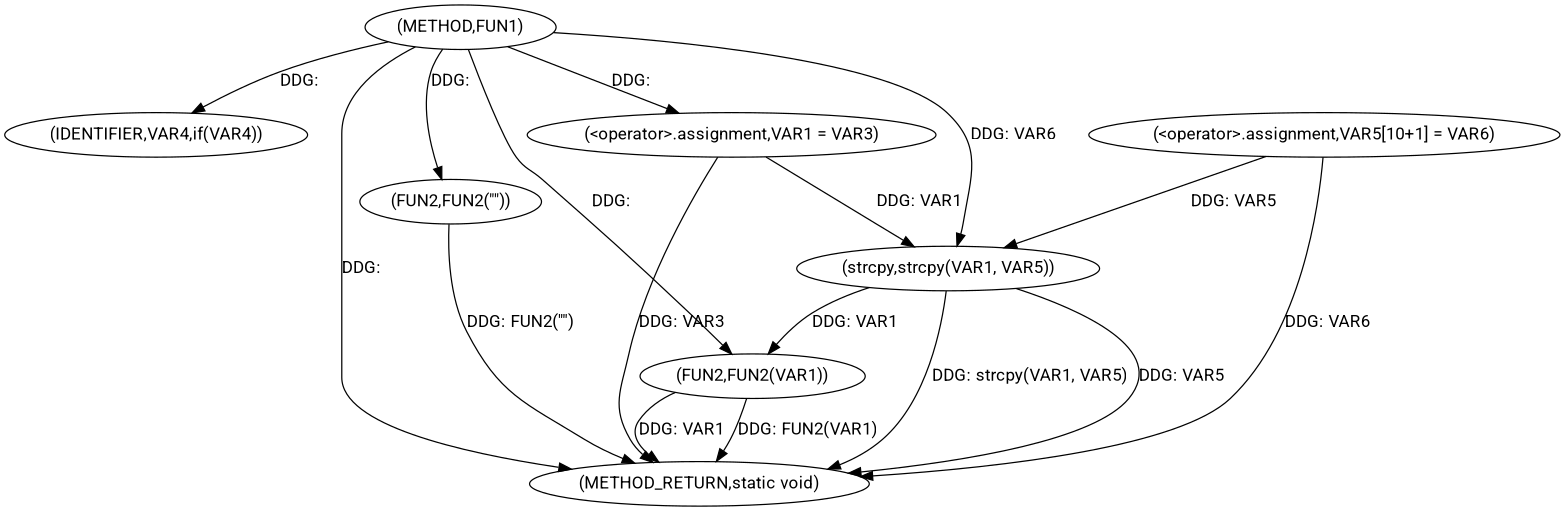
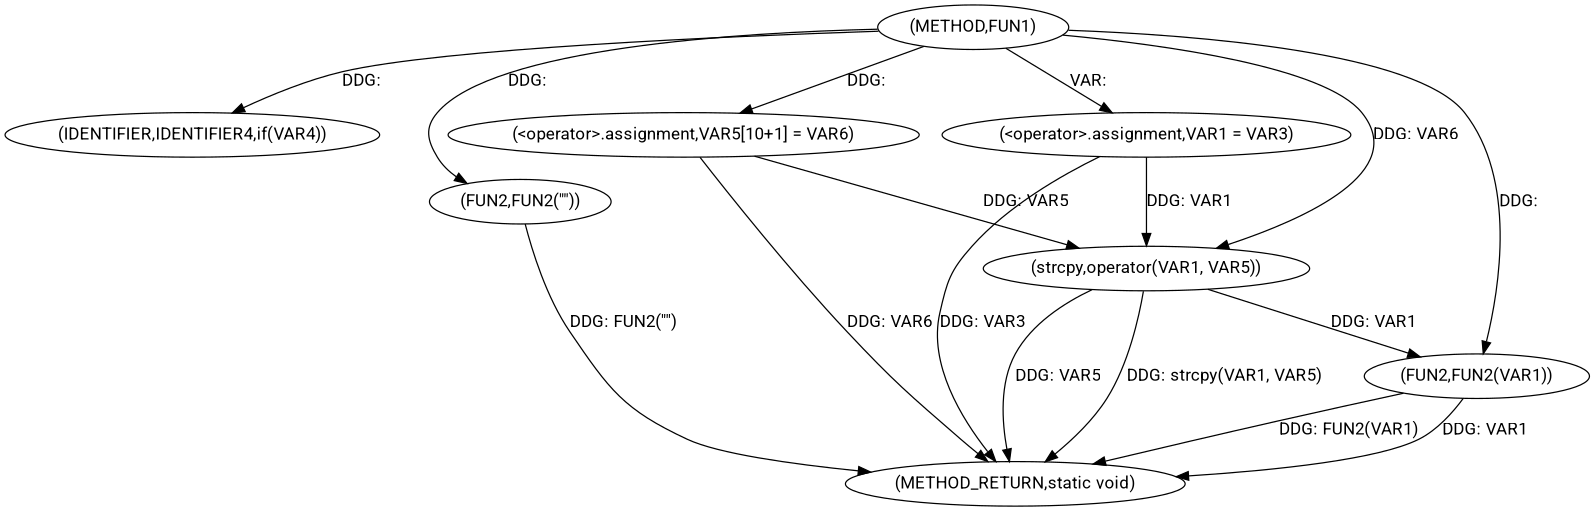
edge "(METHOD,FUN1)" -> "(<operator>.assignment,VAR1 = VAR3)": label "DDG: " -> "VAR: "
node "(IDENTIFIER,VAR4,if(VAR4))": label "(IDENTIFIER,VAR4,if(VAR4))" -> "(IDENTIFIER,IDENTIFIER4,if(VAR4))"
node "(strcpy,strcpy(VAR1, VAR5))": label "(strcpy,strcpy(VAR1, VAR5))" -> "(strcpy,operator(VAR1, VAR5))"
edge "(METHOD,FUN1)" -> "(METHOD_RETURN,static void)": now "(METHOD,FUN1)" -> "(<operator>.assignment,VAR5[10+1] = VAR6)"
